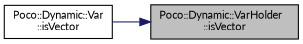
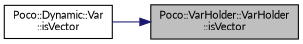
node "Poco::Dynamic::VarHolder ::isVector": label "Poco::Dynamic::VarHolder ::isVector" -> "Poco::VarHolder::VarHolder ::isVector"
